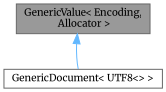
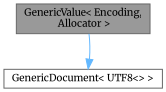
edge "GenericDocument< UTF8<> >" -> "GenericValue< Encoding, Allocator >": reversed
